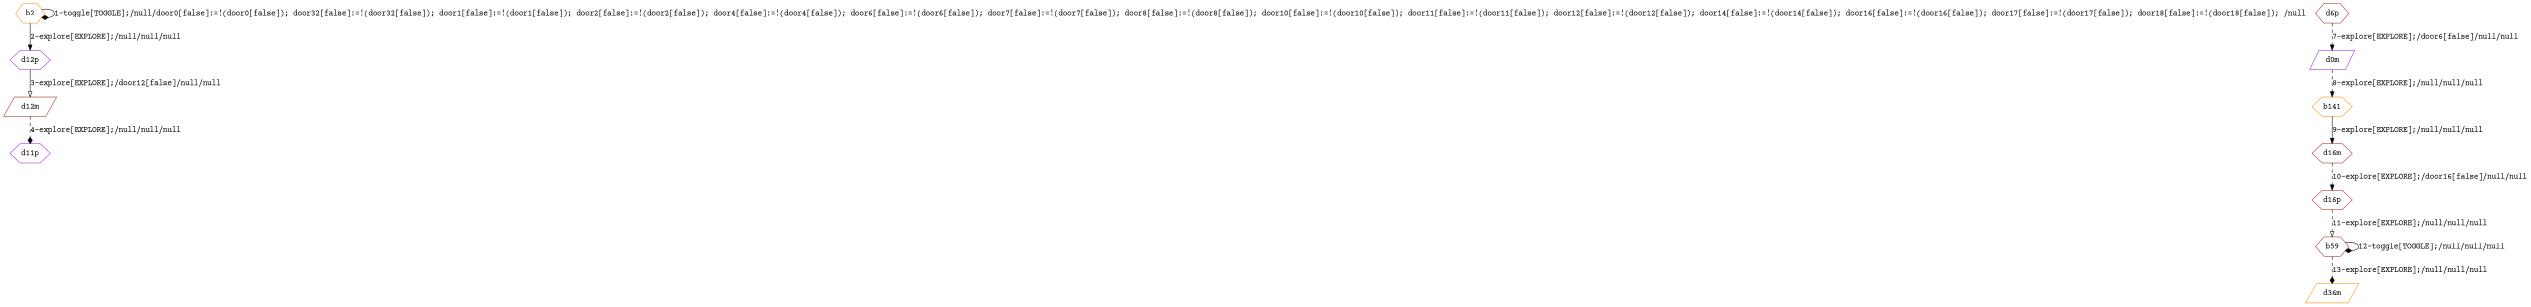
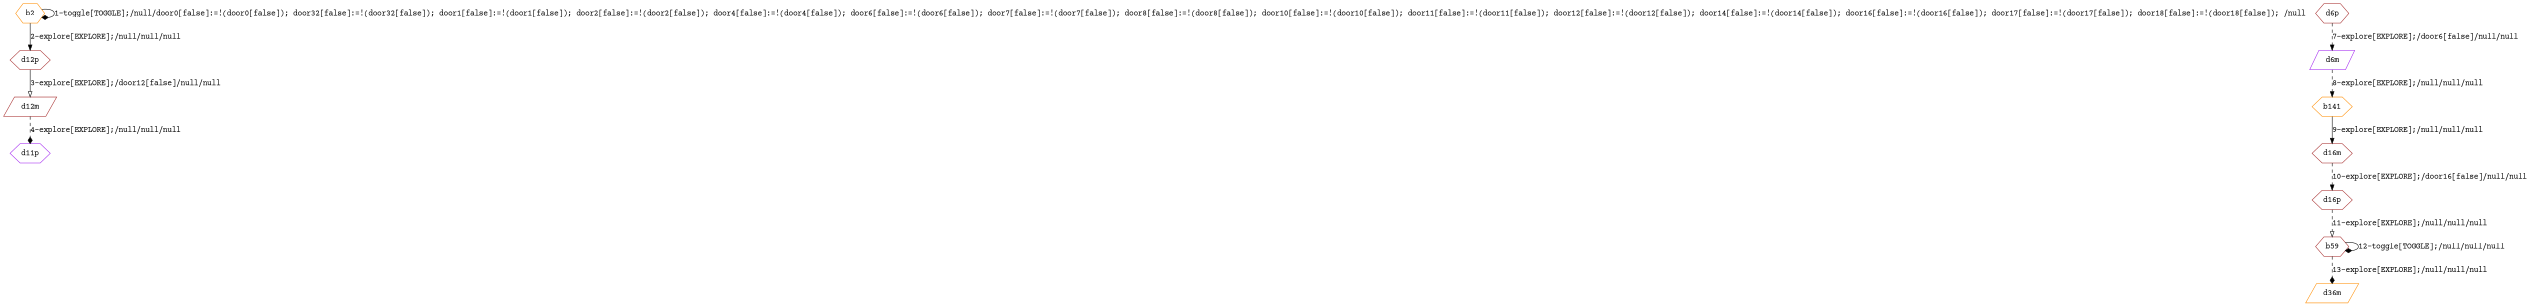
node "d12p": color purple -> brown
node "d0m": label "d0m" -> "d6m"
